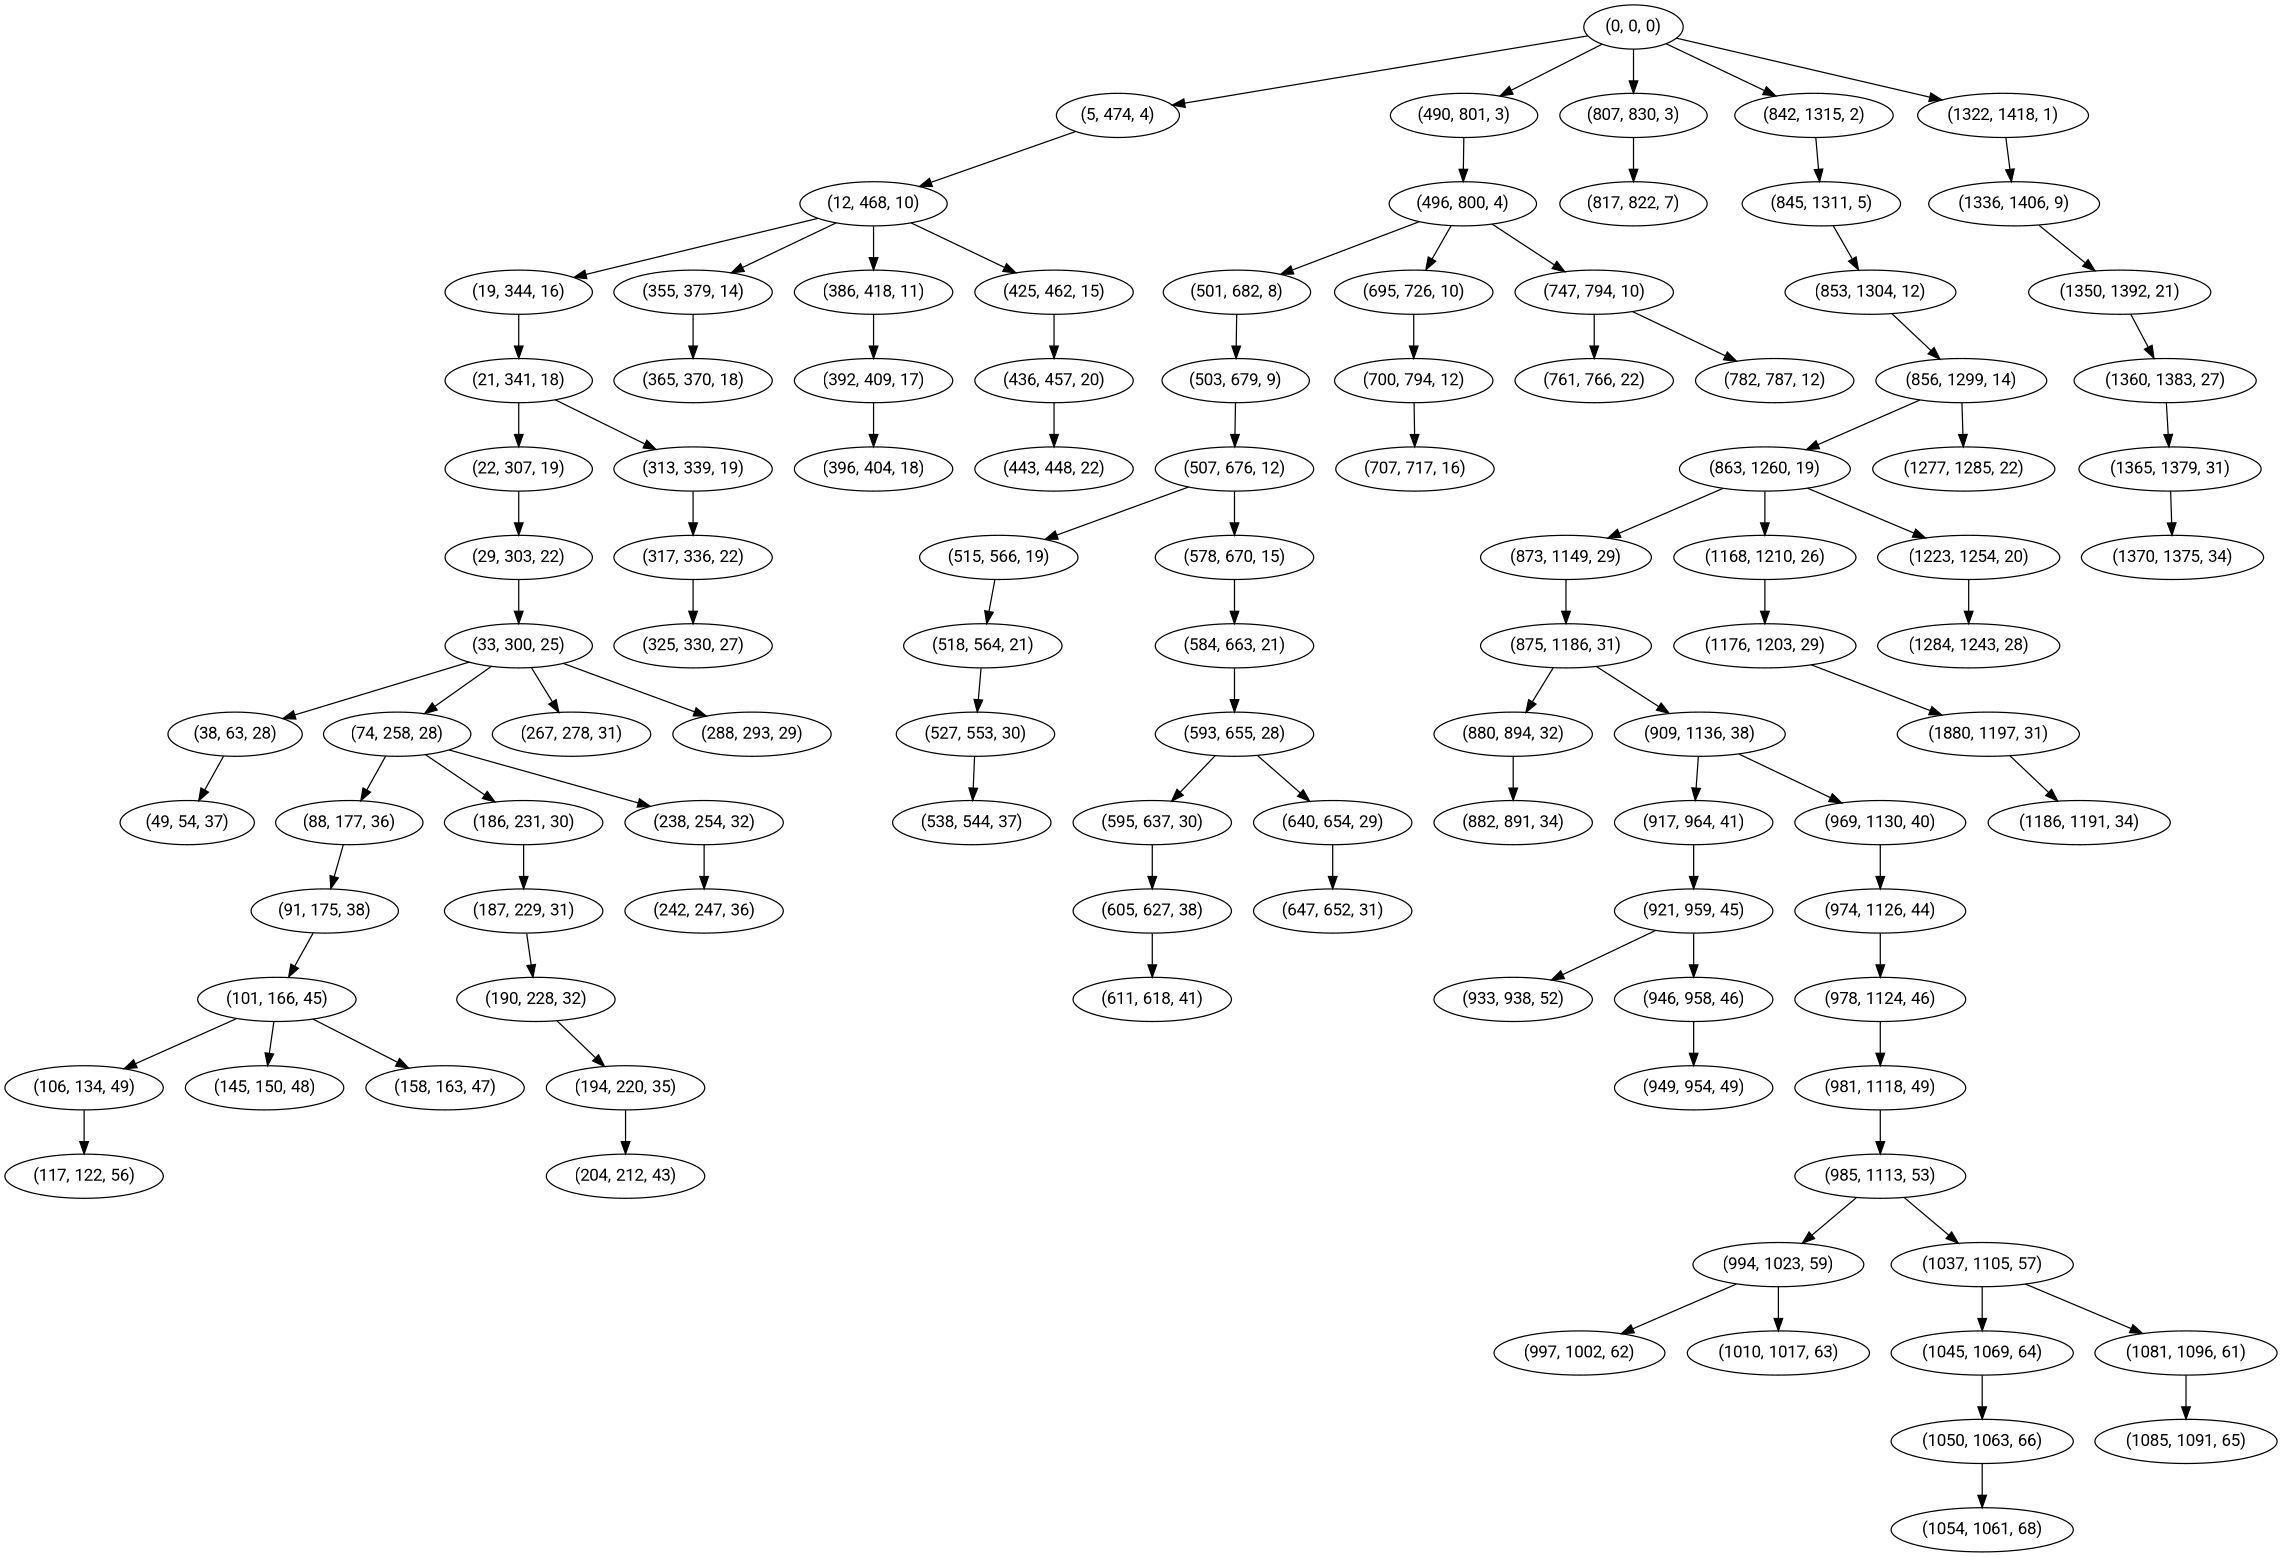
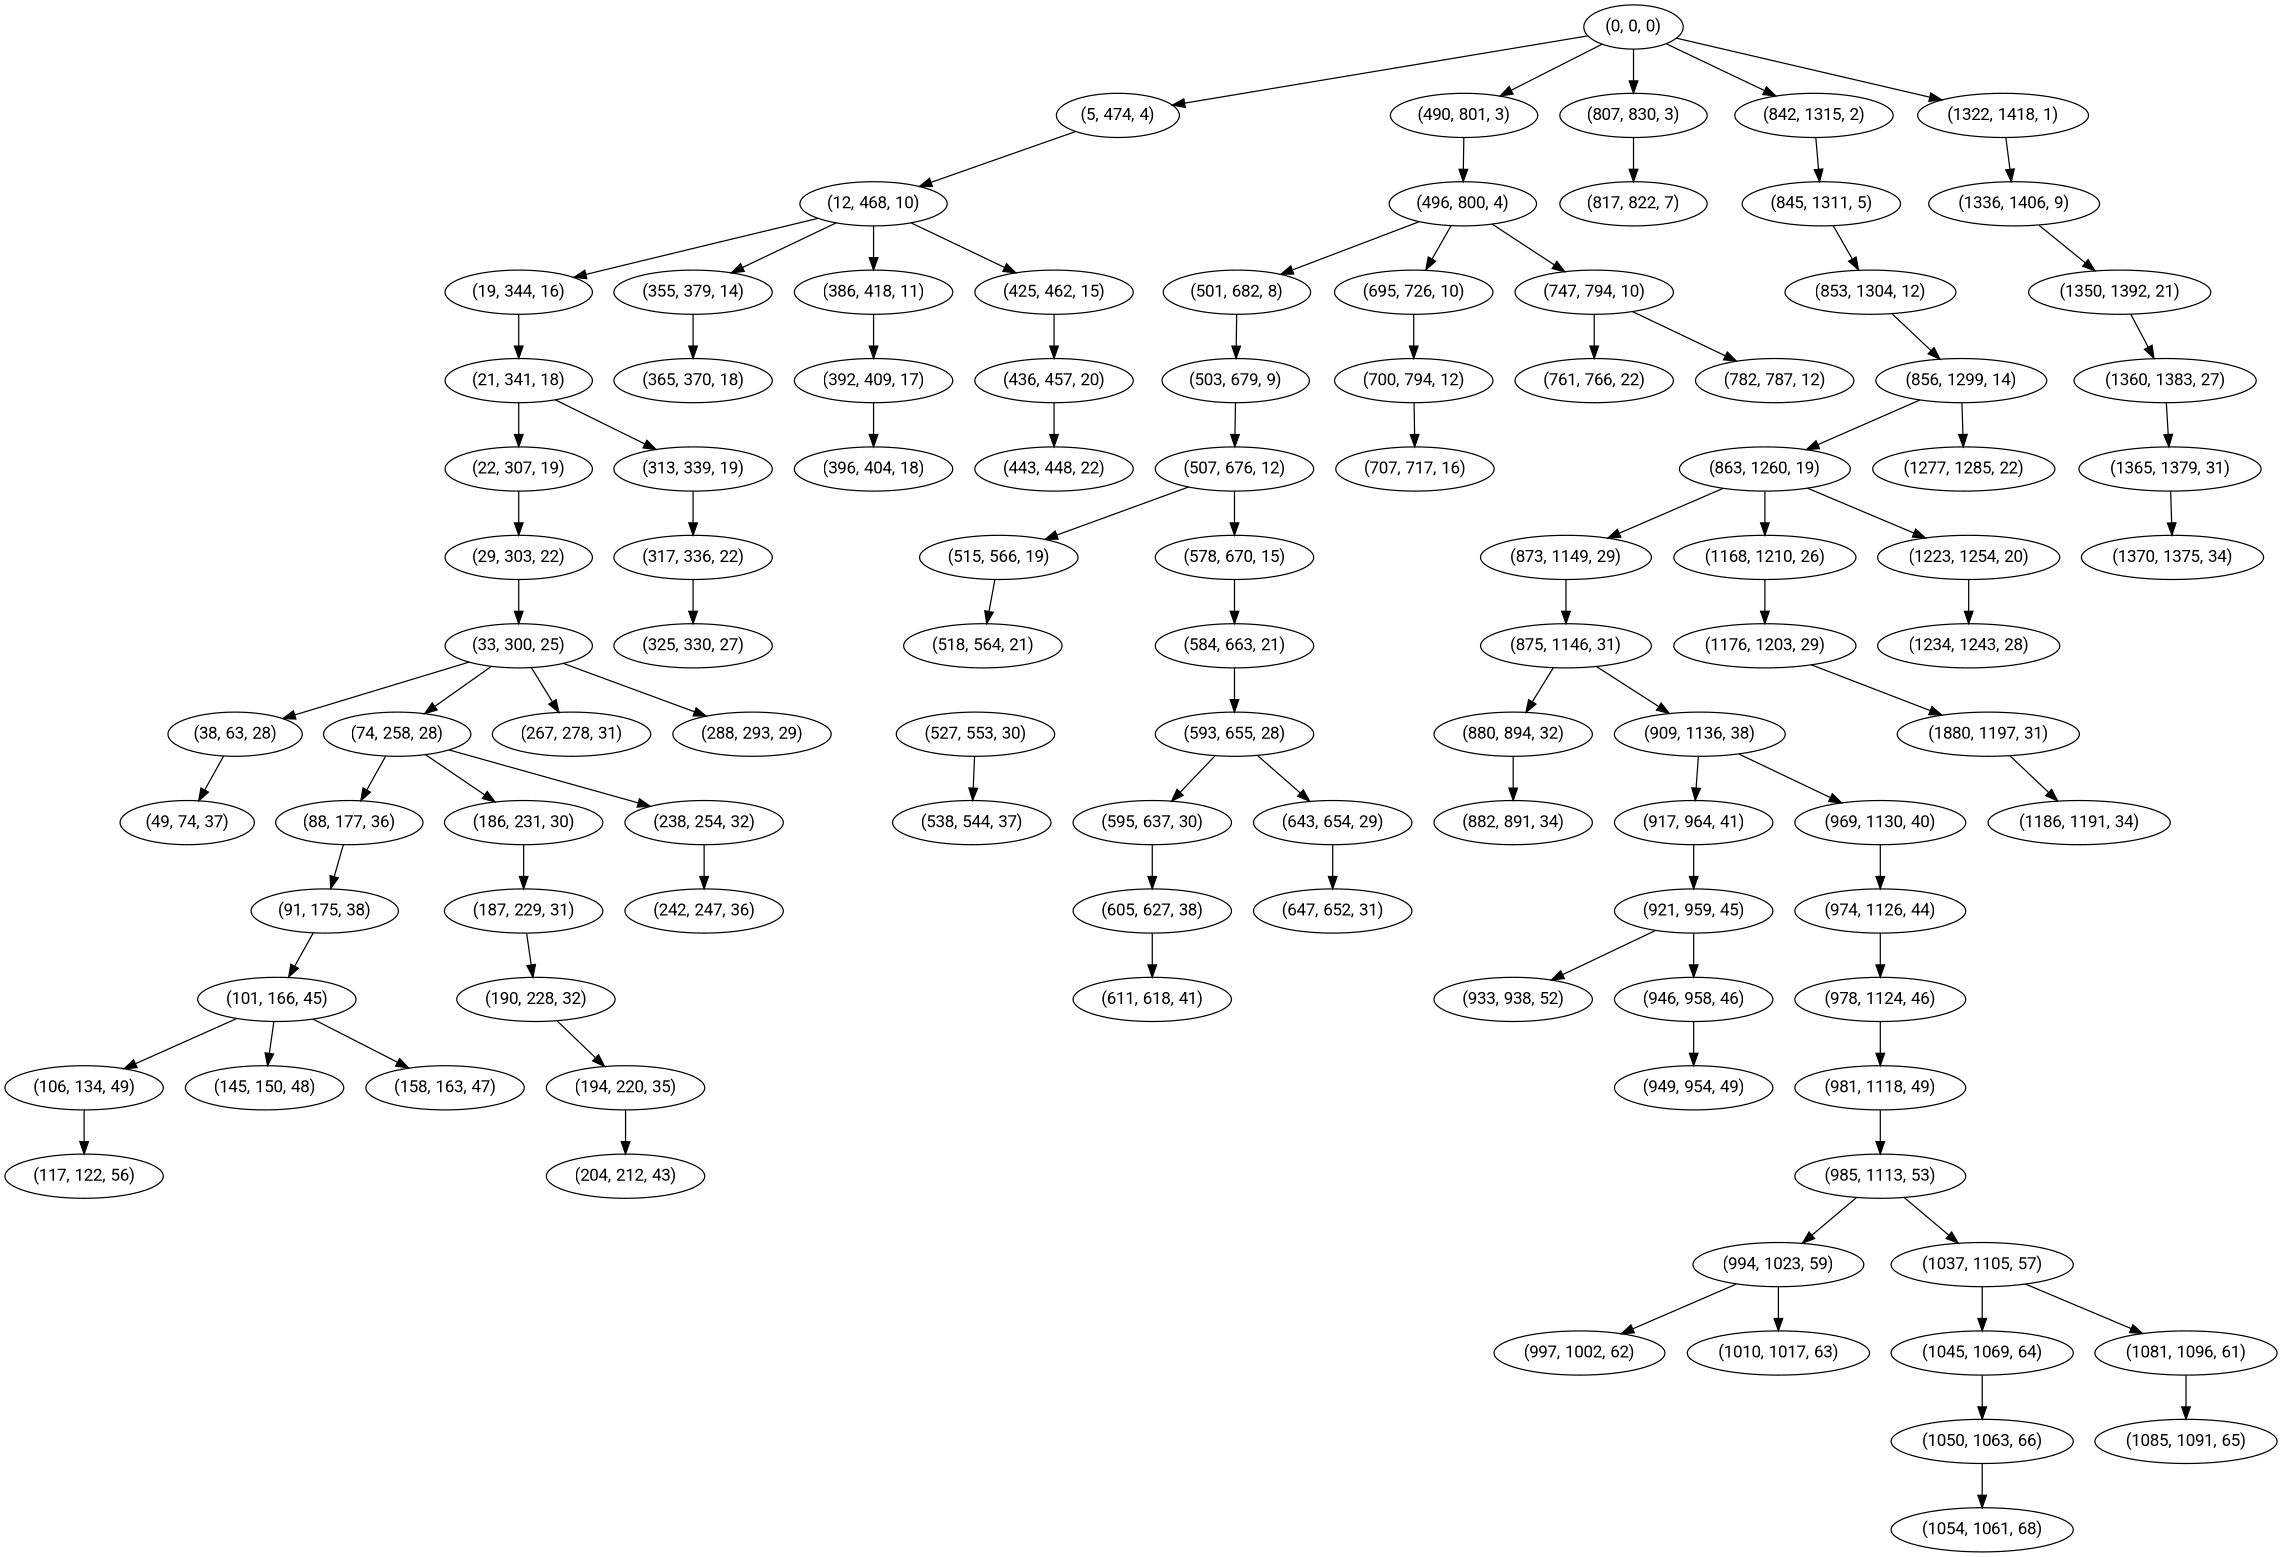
node "(875, 1186, 31)": label "(875, 1186, 31)" -> "(875, 1146, 31)"
node "(1284, 1243, 28)": label "(1284, 1243, 28)" -> "(1234, 1243, 28)"
edge "(518, 564, 21)" -> "(527, 553, 30)": removed
node "(49, 54, 37)": label "(49, 54, 37)" -> "(49, 74, 37)"
node "(640, 654, 29)": label "(640, 654, 29)" -> "(643, 654, 29)"
